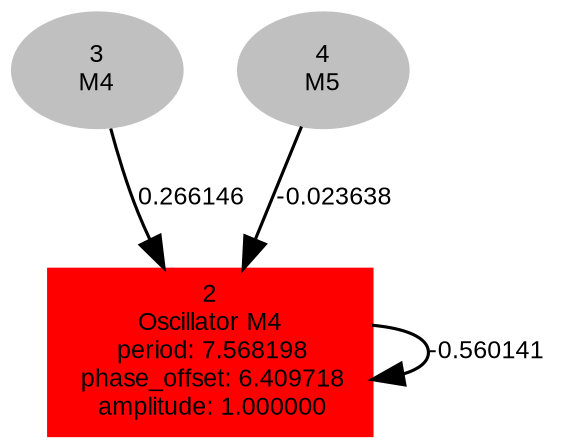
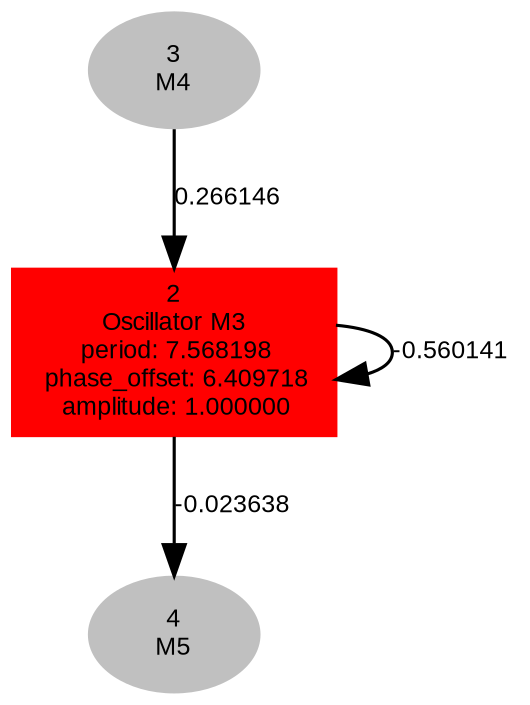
edge "4" -> "2": reversed
node "2": text "Oscillator M4" -> "Oscillator M3"
